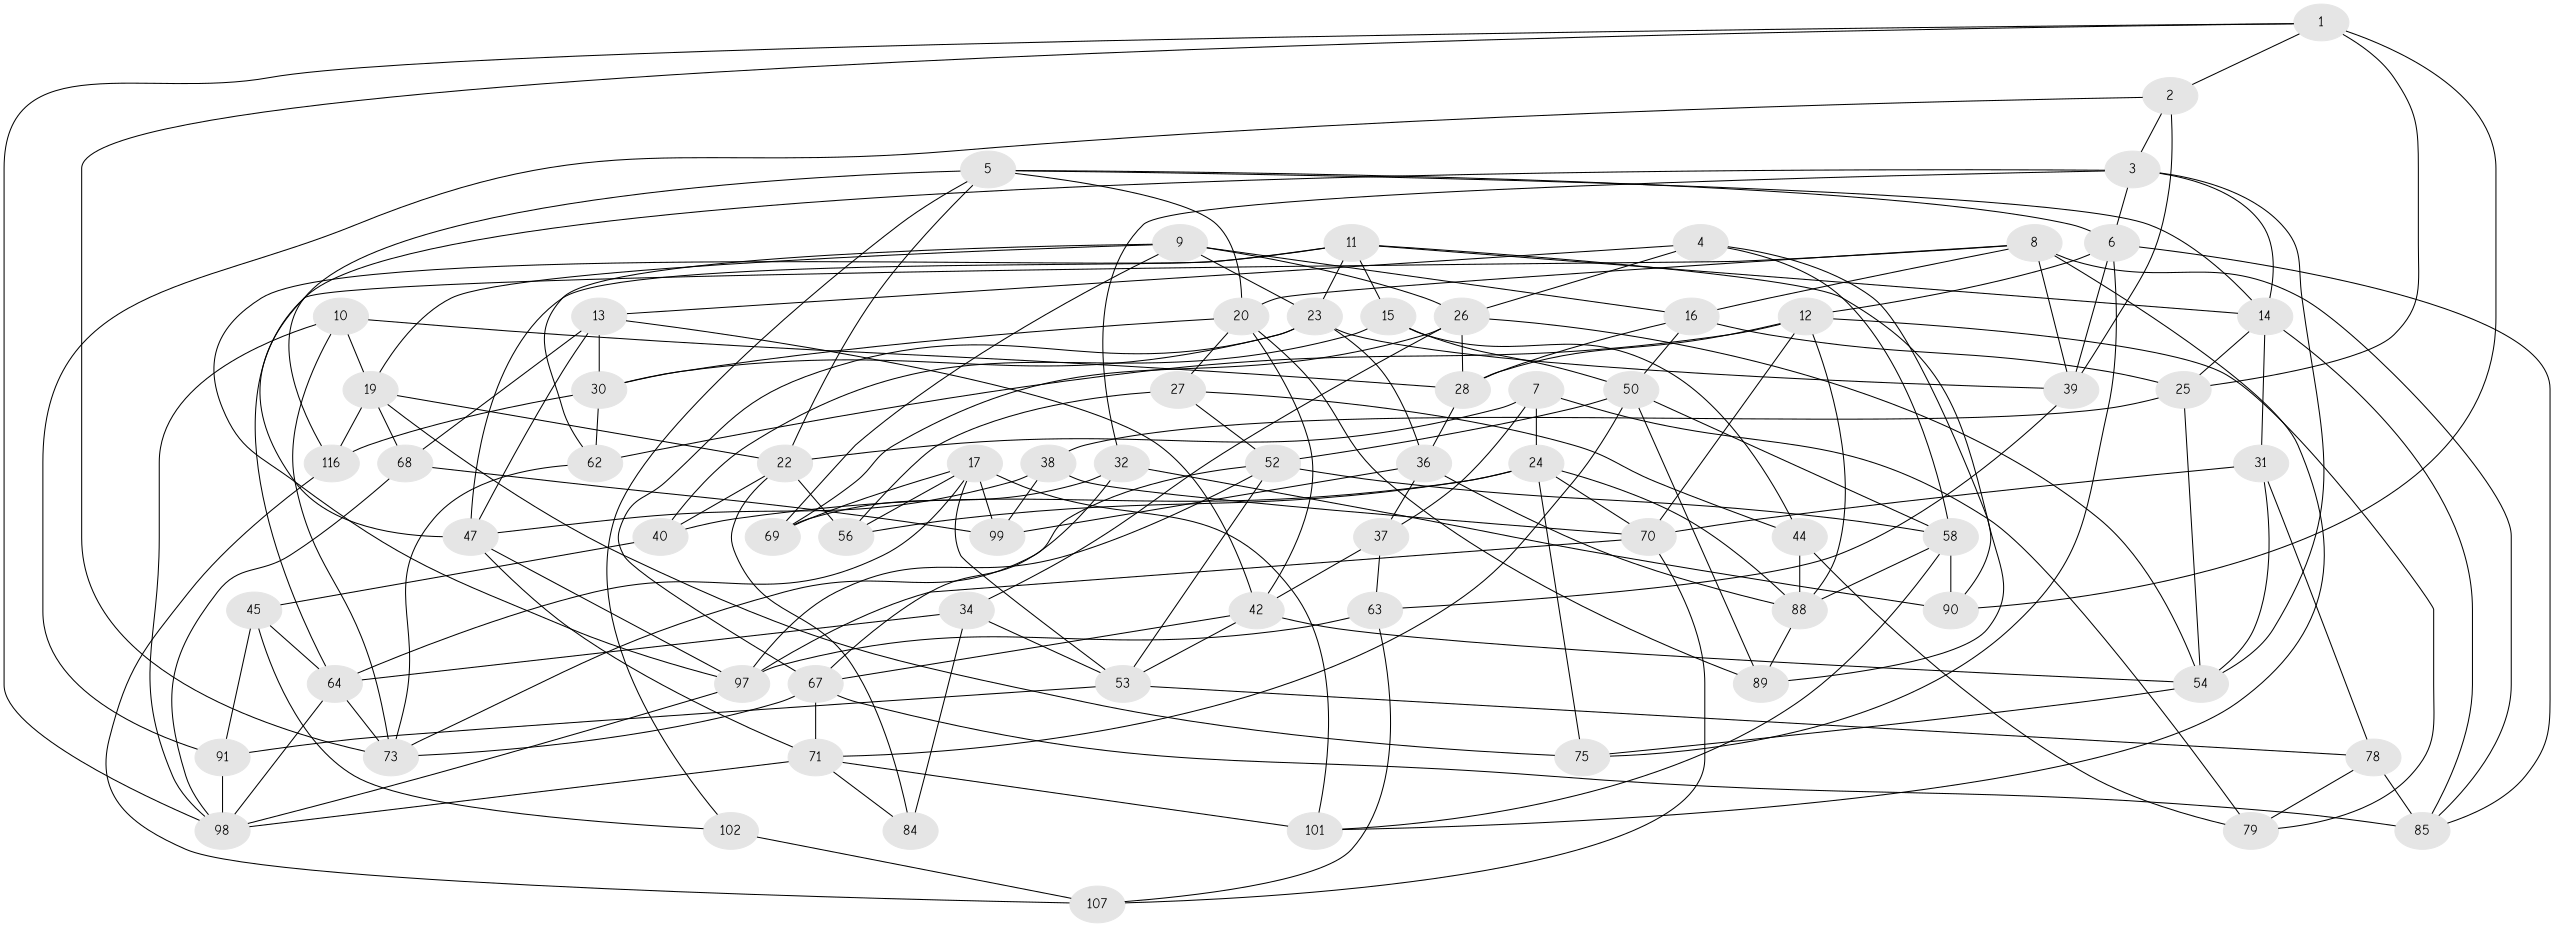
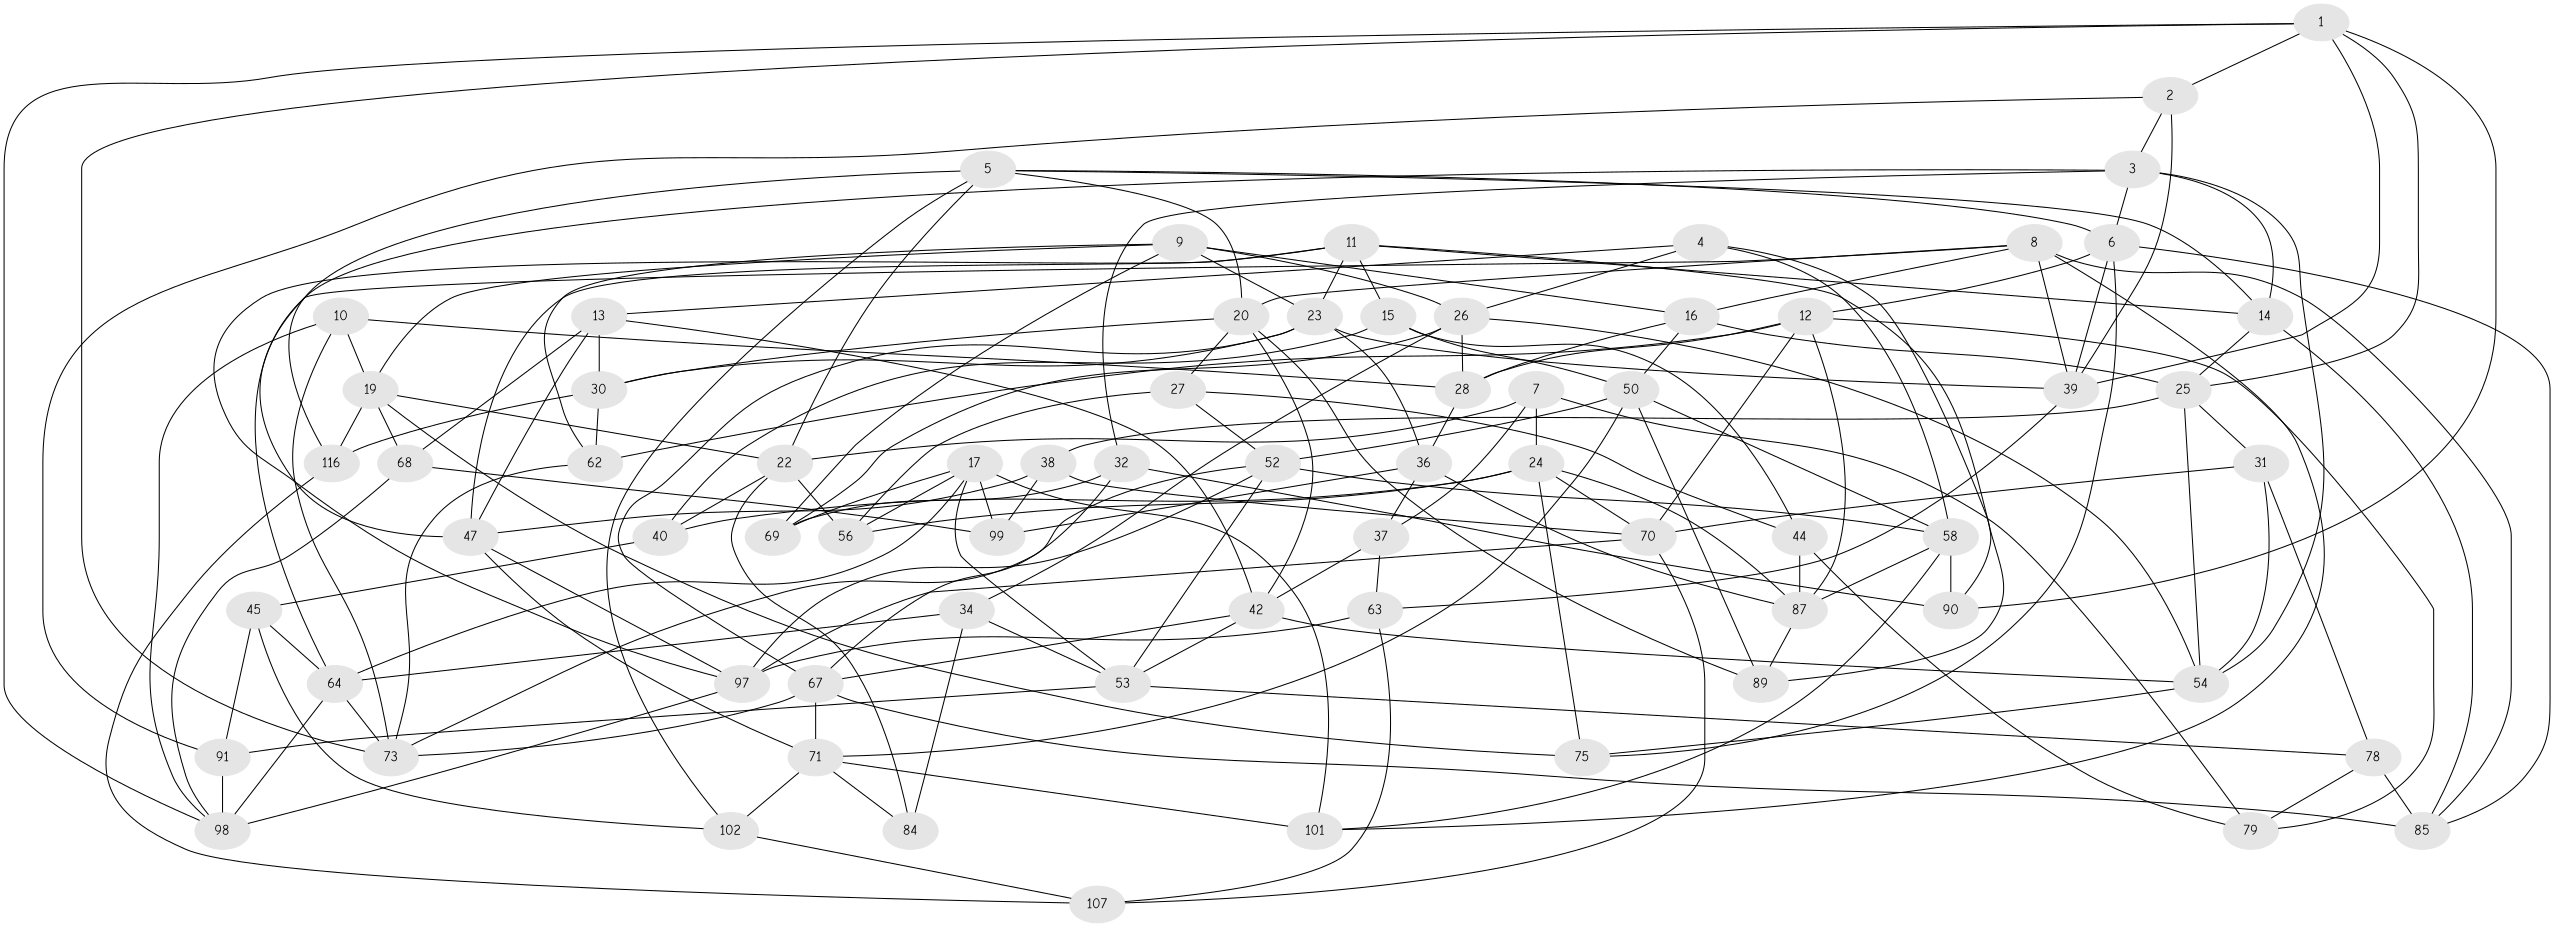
edge "1" -- "39": added
edge "14" -- "31": now "25" -- "31"
node "88": label "88" -> "87"
edge "71" -- "98": now "71" -- "102"
